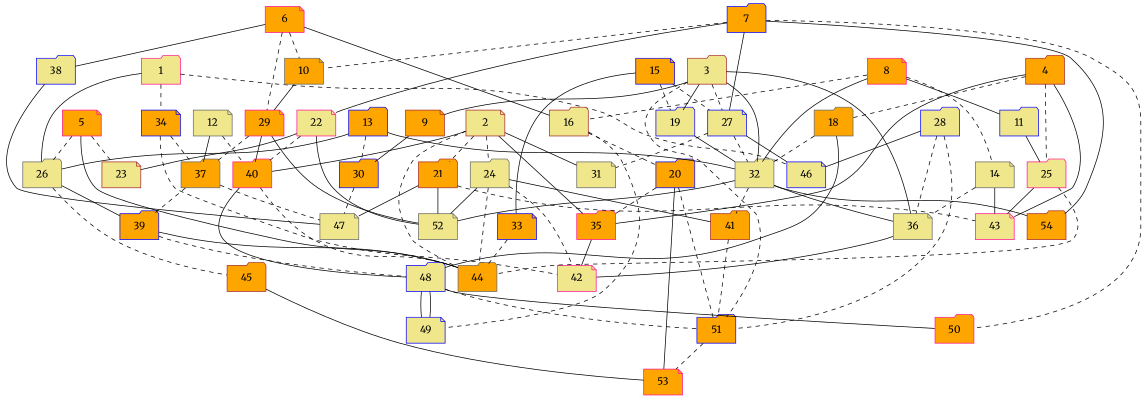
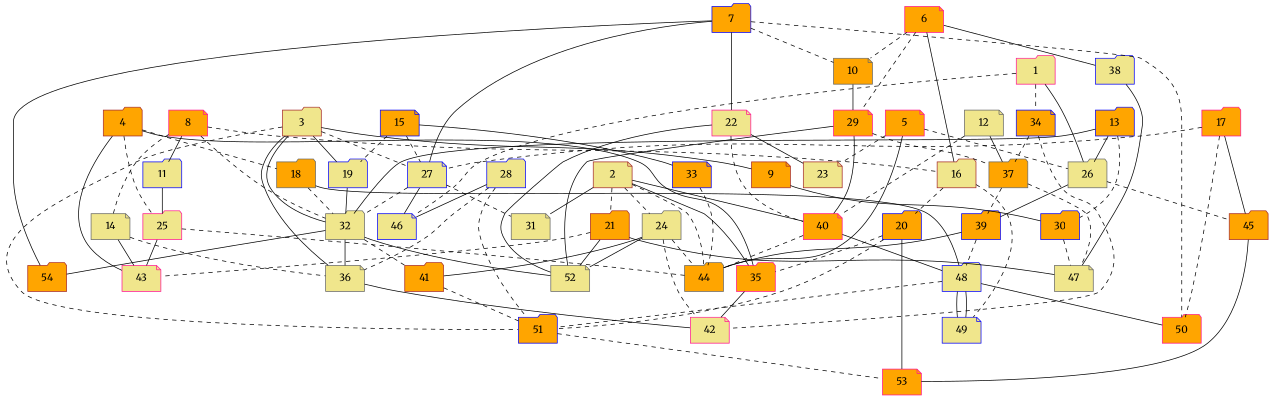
edge "8" -- "32": style solid -> dashed
node "17": added
node "40": shape folder -> note
